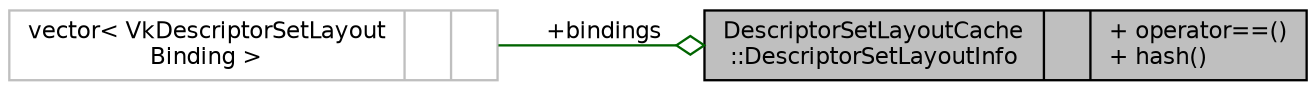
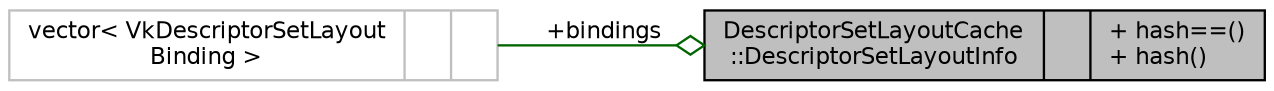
node "DescriptorSetLayoutCache": text "+ operator==()" -> "+ hash==()"
